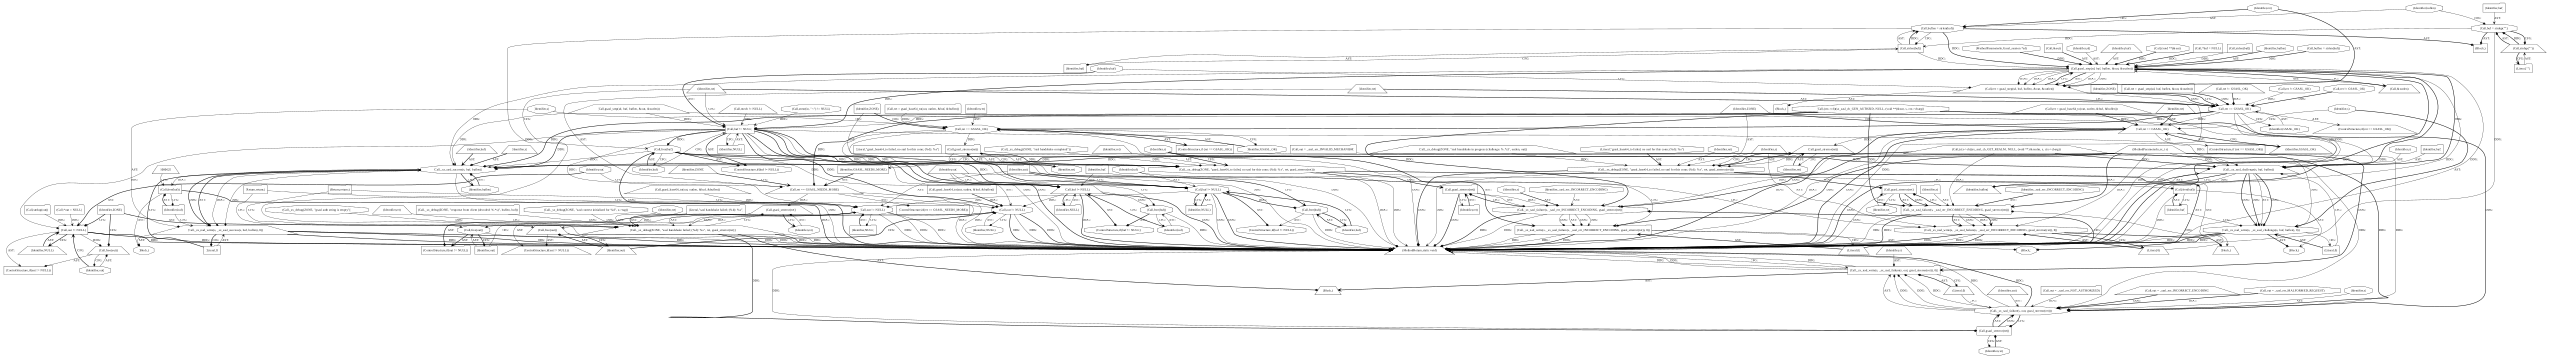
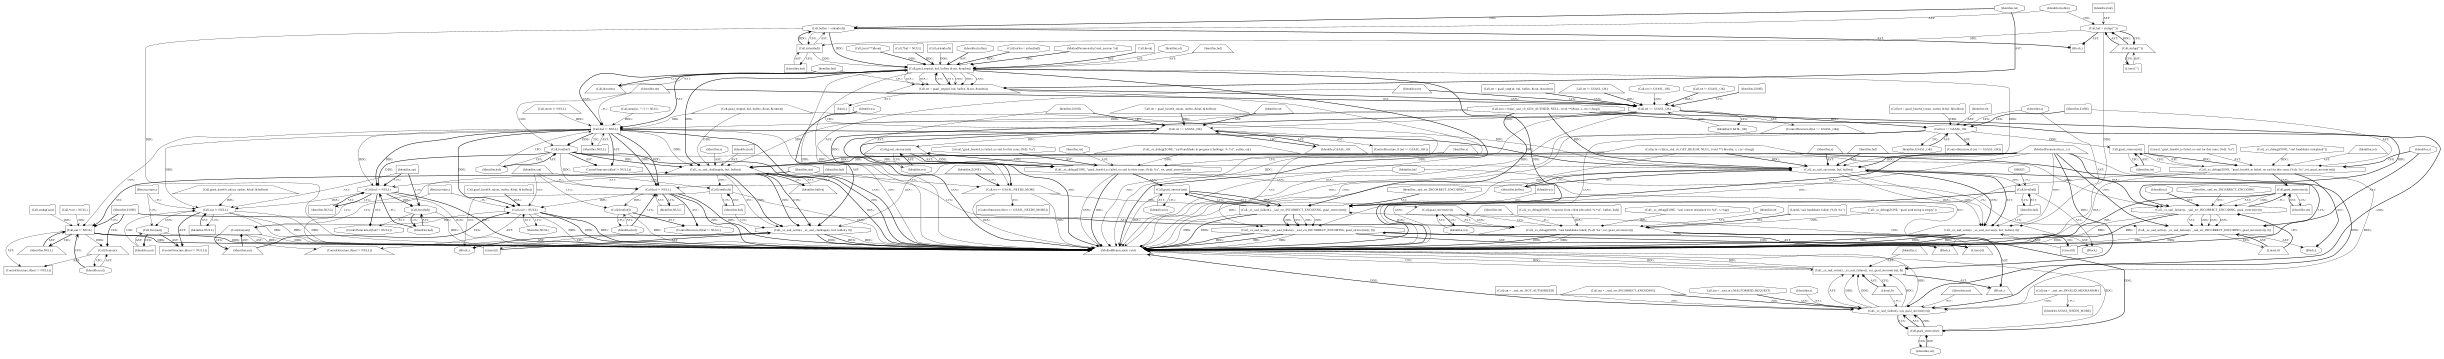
edge "(MethodParameterIn,sx_t s)" -> "(Call,_sx_sasl_challenge(s, buf, buflen))": style solid -> bold
node "1000625": shape trapezium -> octagon
edge "(Identifier,GSASL_NEEDS_MORE)" -> "(Call,ret == GSASL_NEEDS_MORE)": removed, label "AST:"
edge "(MethodParameterIn,sx_t s)" -> "(Call,_sx_nad_write(s, _sx_sasl_success(s, buf, buflen), 0))": added, label "DDG:"
